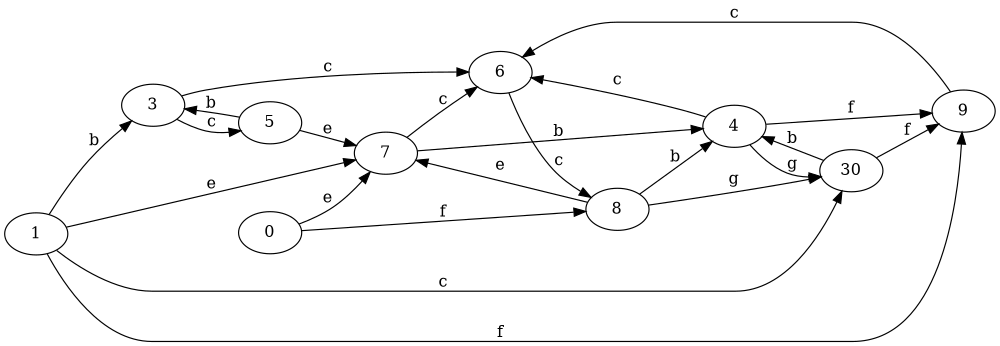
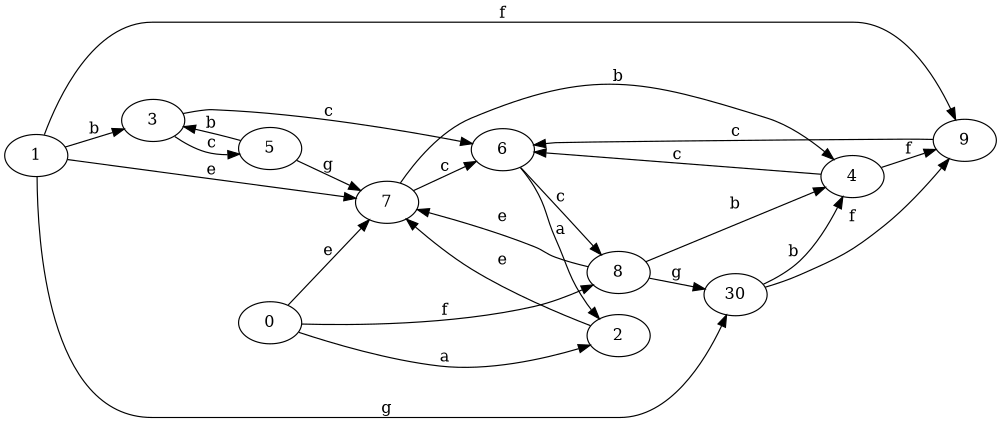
edge "5" -> "7": label "e" -> "g"
edge "4" -> "30": removed, label "g"
edge "1" -> "30": label "c" -> "g"
node "2": added
